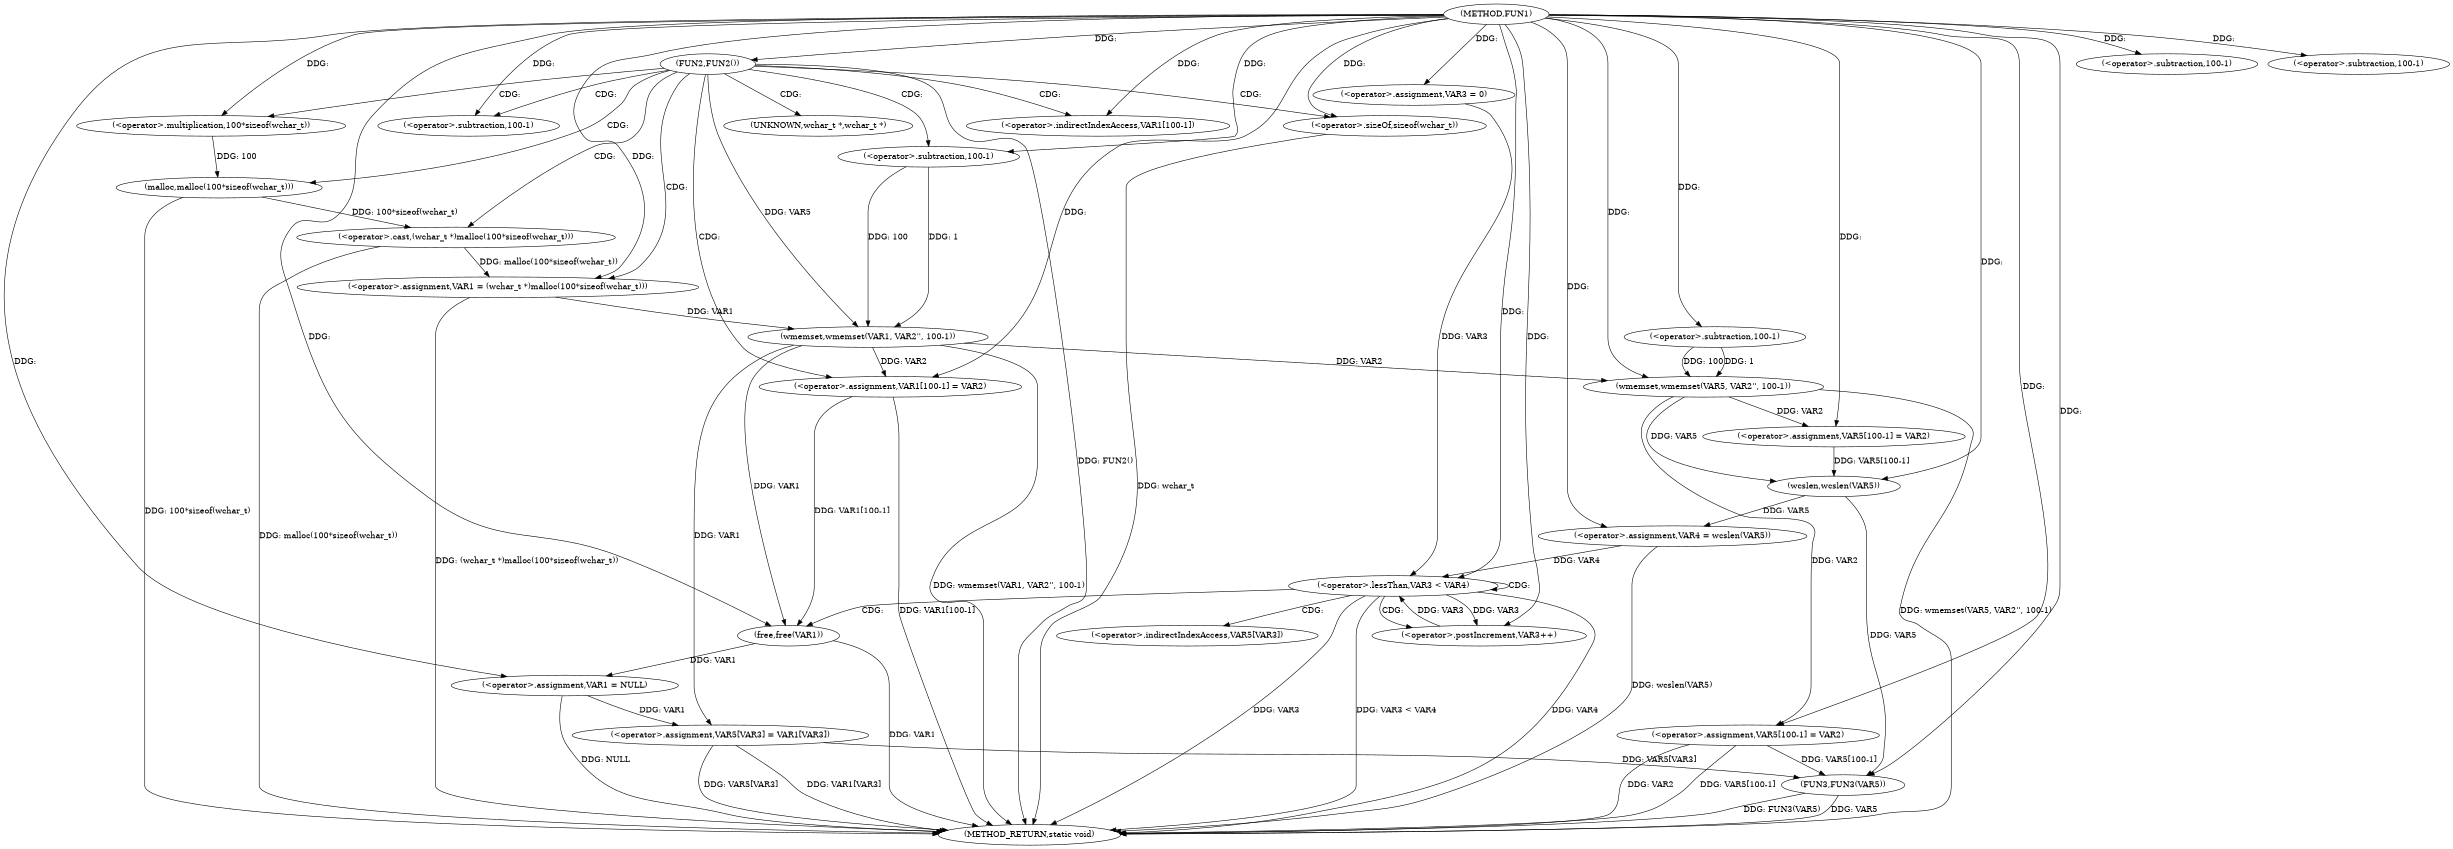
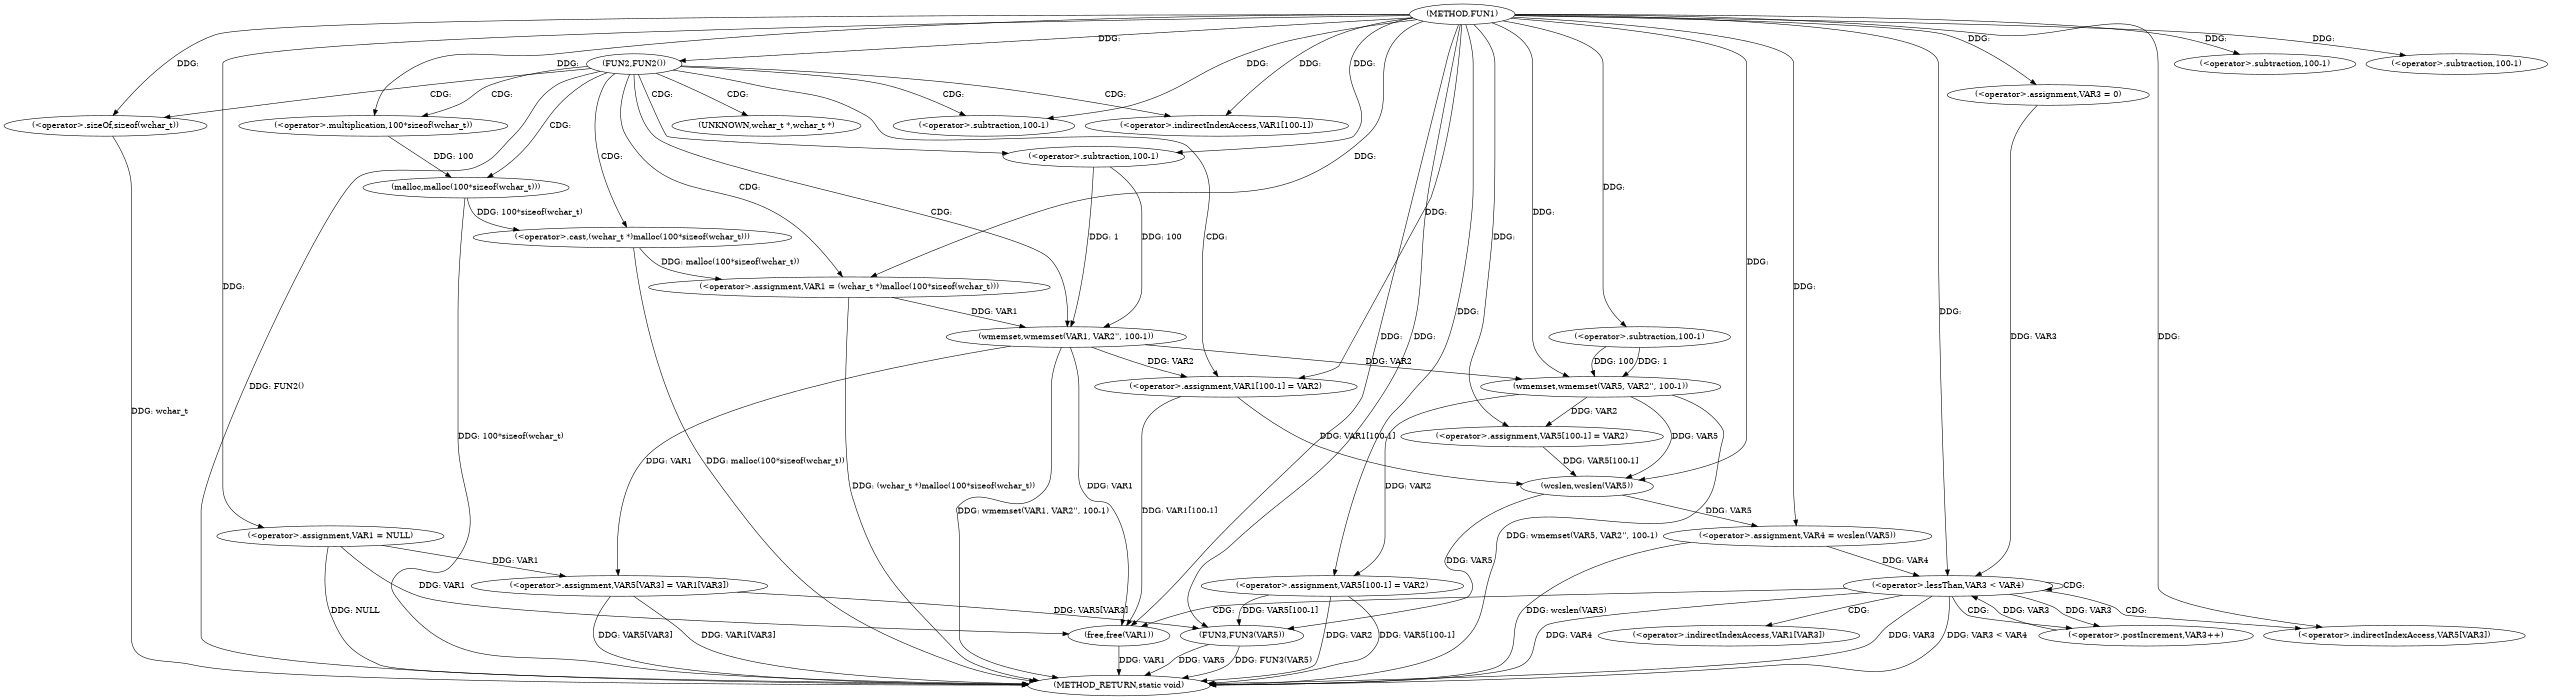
edge "(FUN2,FUN2())" -> "(wmemset,wmemset(VAR1, VAR2'', 100-1))": label "DDG: VAR5" -> "CDG: "
edge "(METHOD,FUN1)" -> "(<operator>.postIncrement,VAR3++)": now "(METHOD,FUN1)" -> "(<operator>.indirectIndexAccess,VAR5[VAR3])"
edge "(<operator>.assignment,VAR1[100-1] = VAR2)" -> "(METHOD_RETURN,static void)": now "(<operator>.assignment,VAR1[100-1] = VAR2)" -> "(wcslen,wcslen(VAR5))"
node "(<operator>.indirectIndexAccess,VAR1[VAR3])": added
edge "(free,free(VAR1))" -> "(<operator>.assignment,VAR1 = NULL)": reversed
